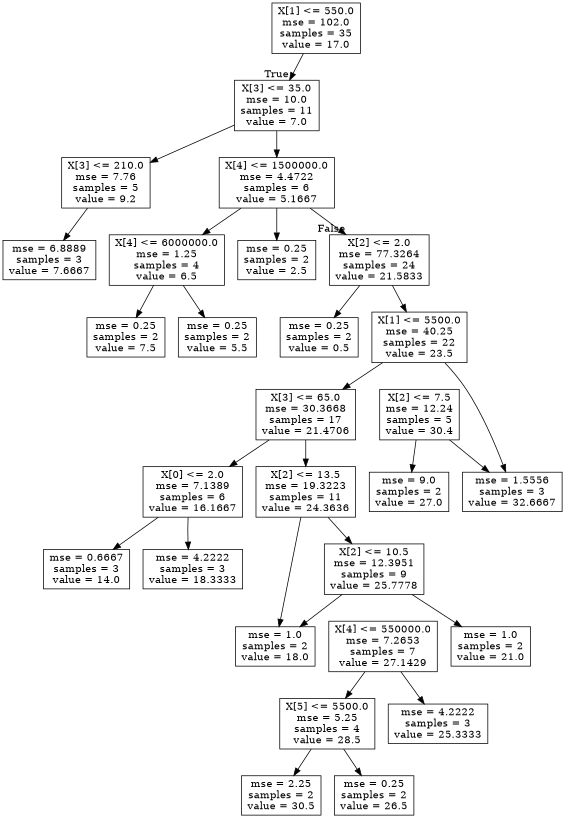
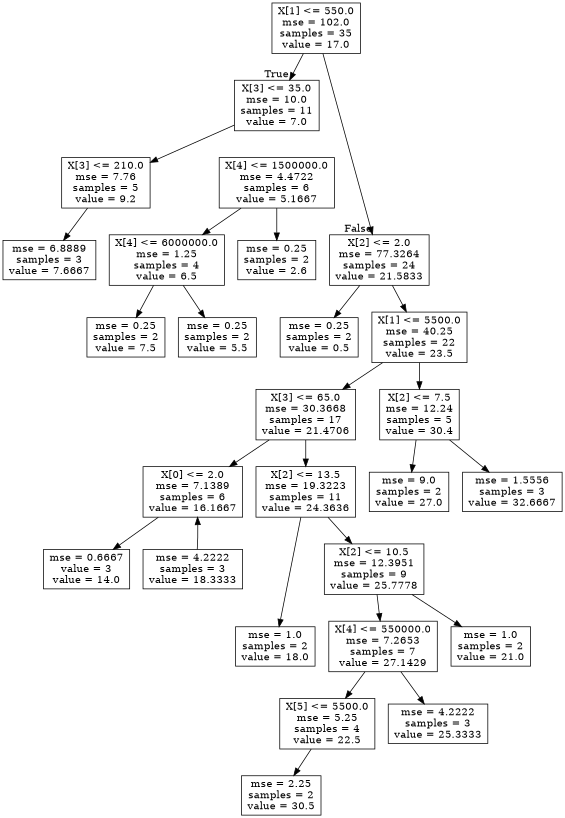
edge "X[3] <= 35.0 mse = 10.0 samples = 11 value = 7.0" -> "X[4] <= 1500000.0 mse = 4.4722 samples = 6 value = 5.1667": removed
edge "X[4] <= 1500000.0 mse = 4.4722 samples = 6 value = 5.1667" -> "X[2] <= 2.0 mse = 77.3264 samples = 24 value = 21.5833": now "X[1] <= 550.0 mse = 102.0 samples = 35 value = 17.0" -> "X[2] <= 2.0 mse = 77.3264 samples = 24 value = 21.5833"
node "mse = 0.25 samples = 2 value = 2.5": label "mse = 0.25 samples = 2 value = 2.5" -> "mse = 0.25 samples = 2 value = 2.6"
edge "X[1] <= 5500.0 mse = 40.25 samples = 22 value = 23.5" -> "mse = 1.5556 samples = 3 value = 32.6667": now "X[1] <= 5500.0 mse = 40.25 samples = 22 value = 23.5" -> "X[2] <= 7.5 mse = 12.24 samples = 5 value = 30.4"
edge "X[0] <= 2.0 mse = 7.1389 samples = 6 value = 16.1667" -> "mse = 4.2222 samples = 3 value = 18.3333": reversed
node "mse = 0.6667 samples = 3 value = 14.0": label "mse = 0.6667 samples = 3 value = 14.0" -> "mse = 0.6667 value = 3 value = 14.0"
edge "X[2] <= 10.5 mse = 12.3951 samples = 9 value = 25.7778" -> "mse = 1.0 samples = 2 value = 18.0": now "X[2] <= 10.5 mse = 12.3951 samples = 9 value = 25.7778" -> "X[4] <= 550000.0 mse = 7.2653 samples = 7 value = 27.1429"
node "X[5] <= 5500.0 mse = 5.25 samples = 4 value = 28.5": label "X[5] <= 5500.0 mse = 5.25 samples = 4 value = 28.5" -> "X[5] <= 5500.0 mse = 5.25 samples = 4 value = 22.5"
node "mse = 0.25 samples = 2 value = 26.5": removed
